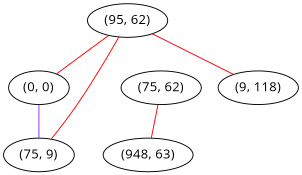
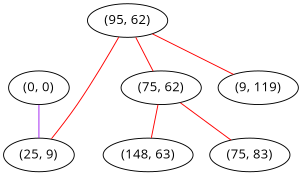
edge "(95, 62)" -- "(0, 0)": now "(95, 62)" -- "(75, 62)"
node "(9, 118)": label "(9, 118)" -> "(9, 119)"
node "(75, 9)": label "(75, 9)" -> "(25, 9)"
node "(948, 63)": label "(948, 63)" -> "(148, 63)"
node "(75, 83)": added
